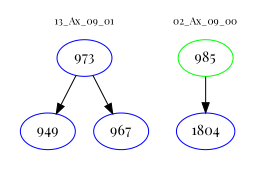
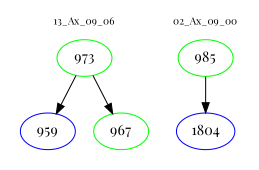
cluster "13_Ax_09_01": label "13_Ax_09_01" -> "13_Ax_09_06"
node "973": color blue -> green
node "949": label "949" -> "959"
node "967": color blue -> green
